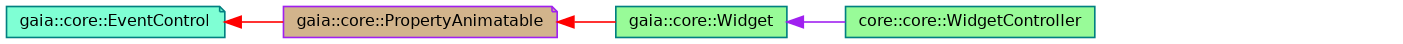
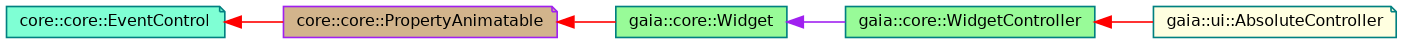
node "gaia::core::EventControl": label "gaia::core::EventControl" -> "core::core::EventControl"
node "gaia::core::PropertyAnimatable": label "gaia::core::PropertyAnimatable" -> "core::core::PropertyAnimatable"
node "core::core::WidgetController": label "core::core::WidgetController" -> "gaia::core::WidgetController"
node "gaia::ui::AbsoluteController": added
